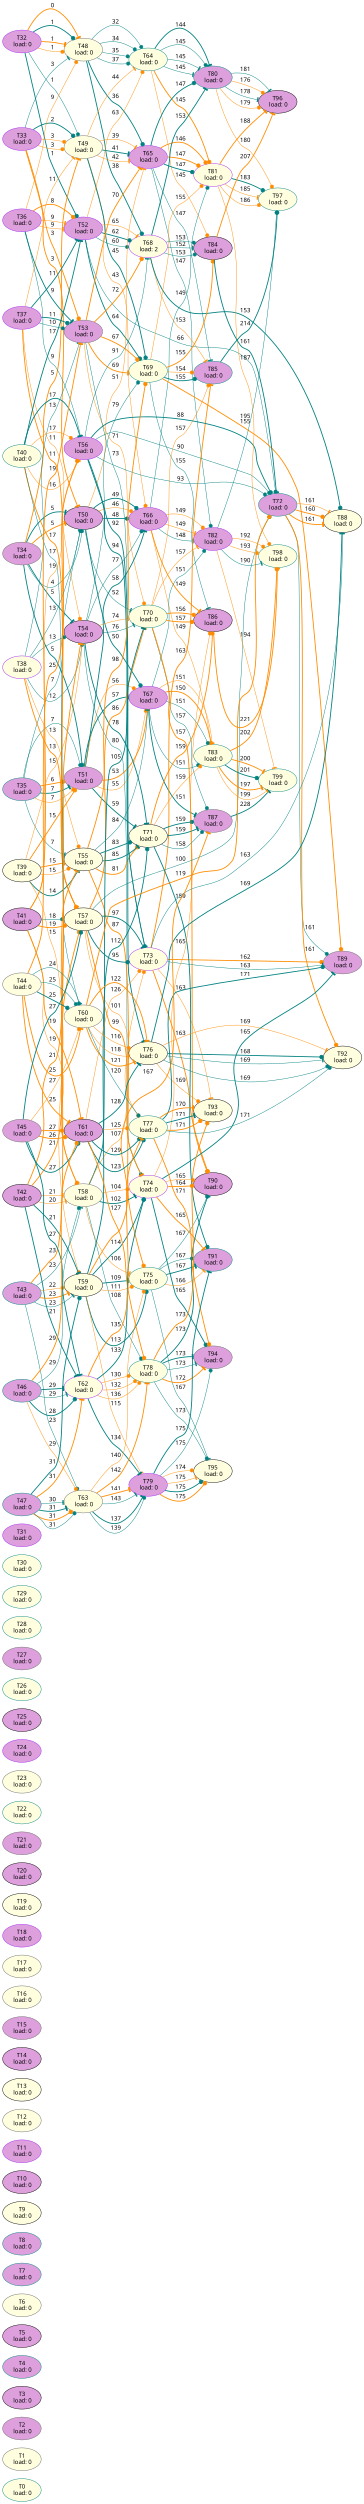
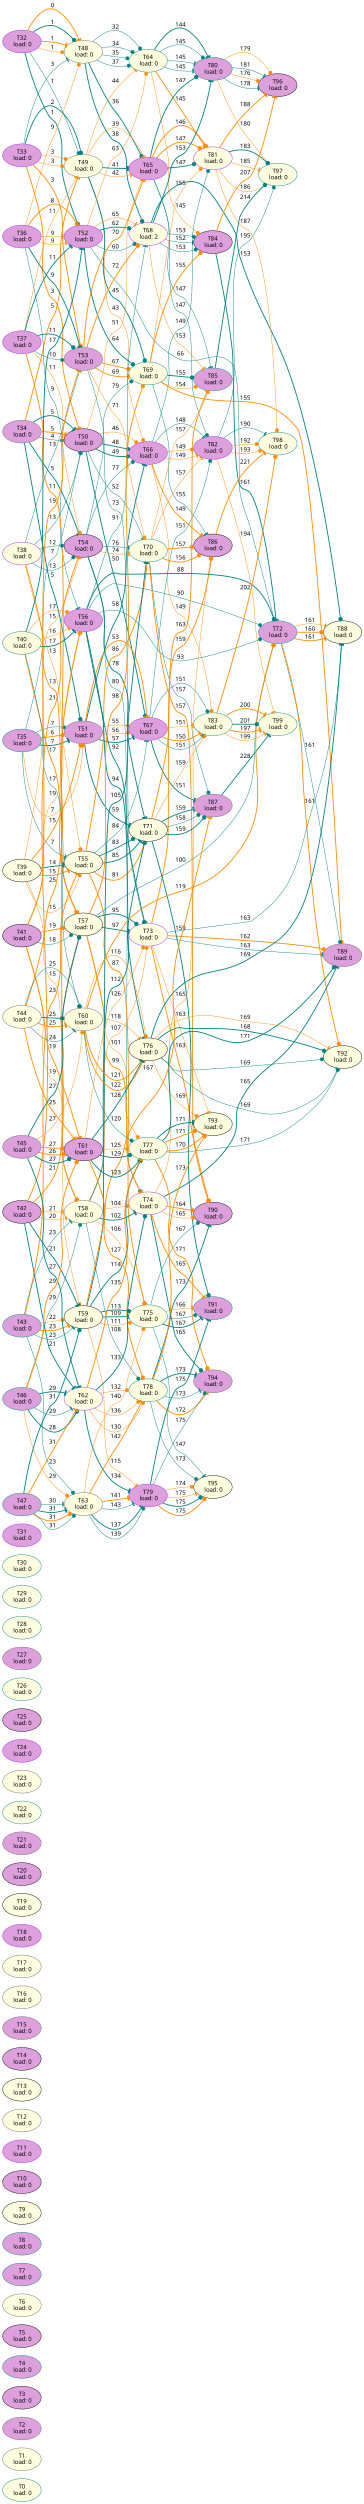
edge "T59 load: 0" -> "T74 load: 0": now "T59 load: 0" -> "T77 load: 0"
edge "T75 load: 0" -> "T95 load: 0": label "167" -> "147"
